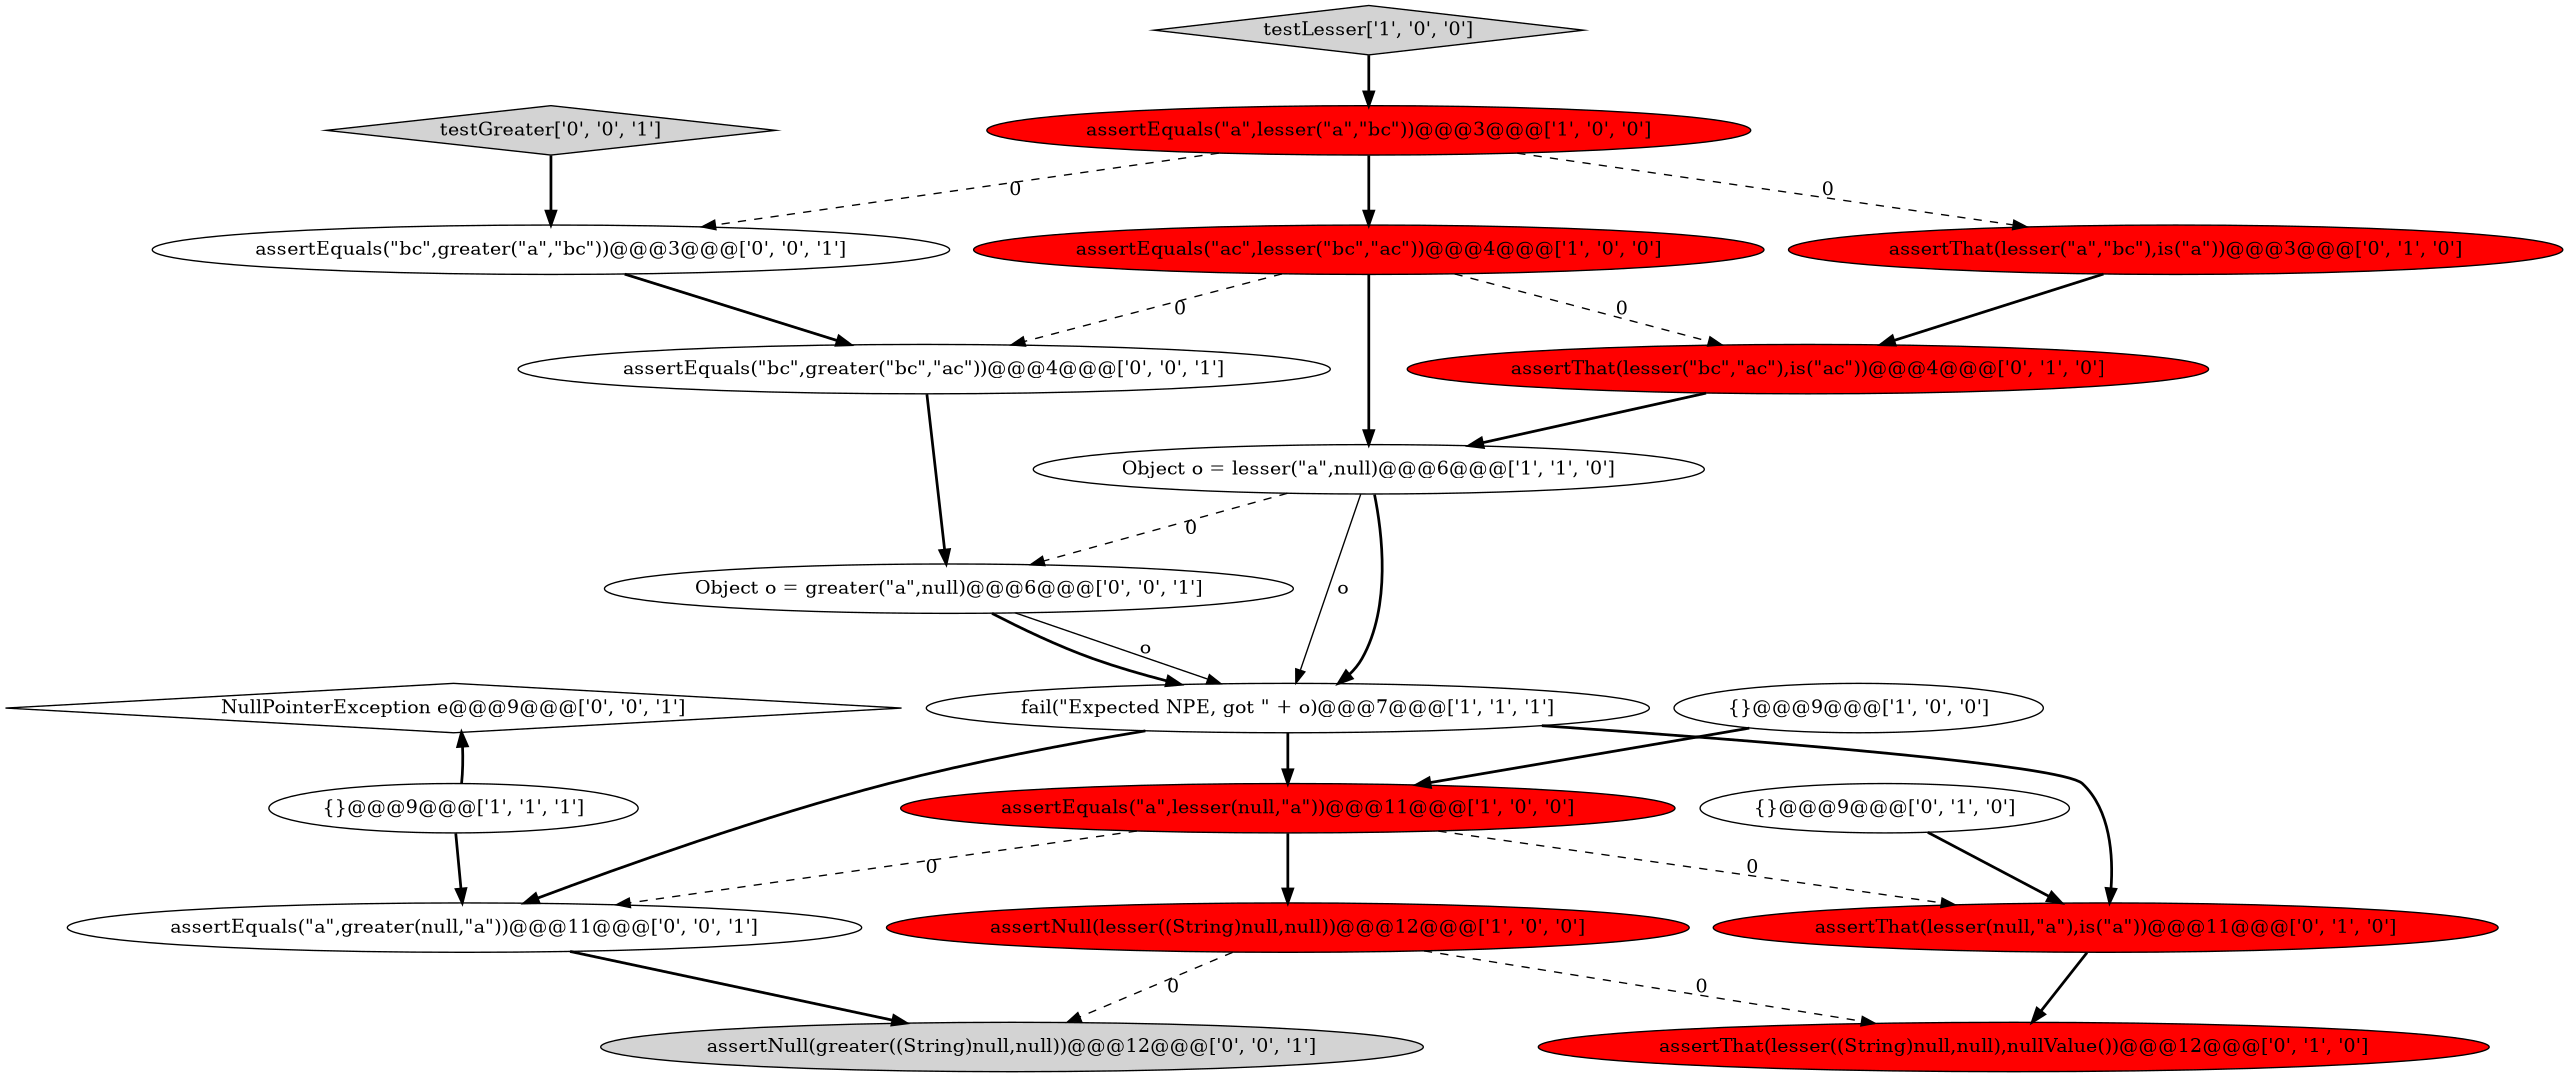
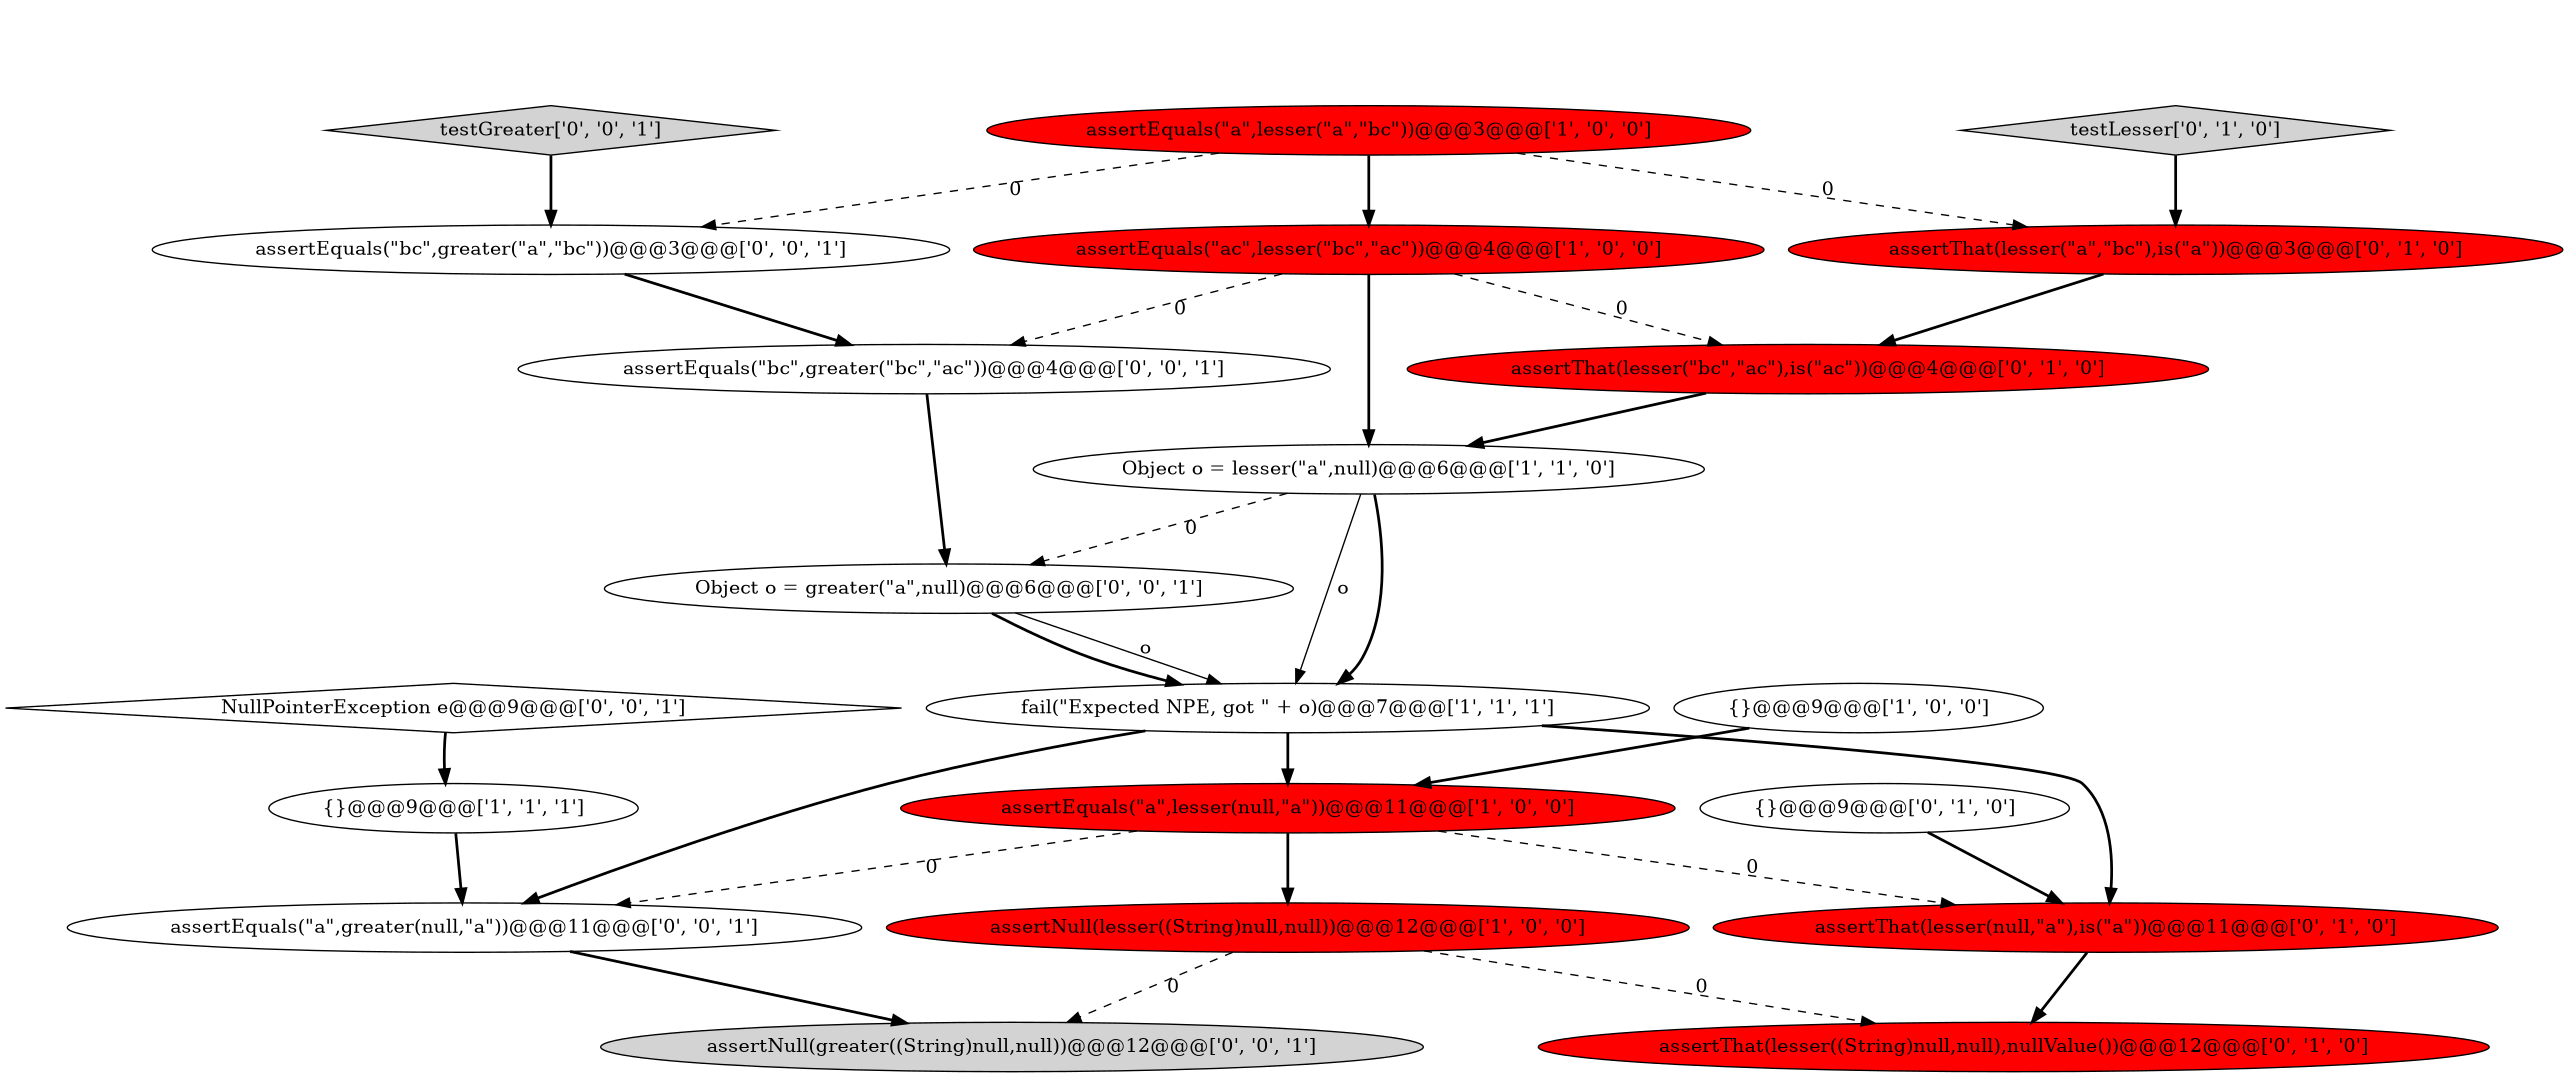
node "testLesser['1', '0', '0']": removed
node "testLesser['0', '1', '0']": added
edge "{}@@@9@@@['1', '1', '1']" -> "NullPointerException e@@@9@@@['0', '0', '1']": reversed
